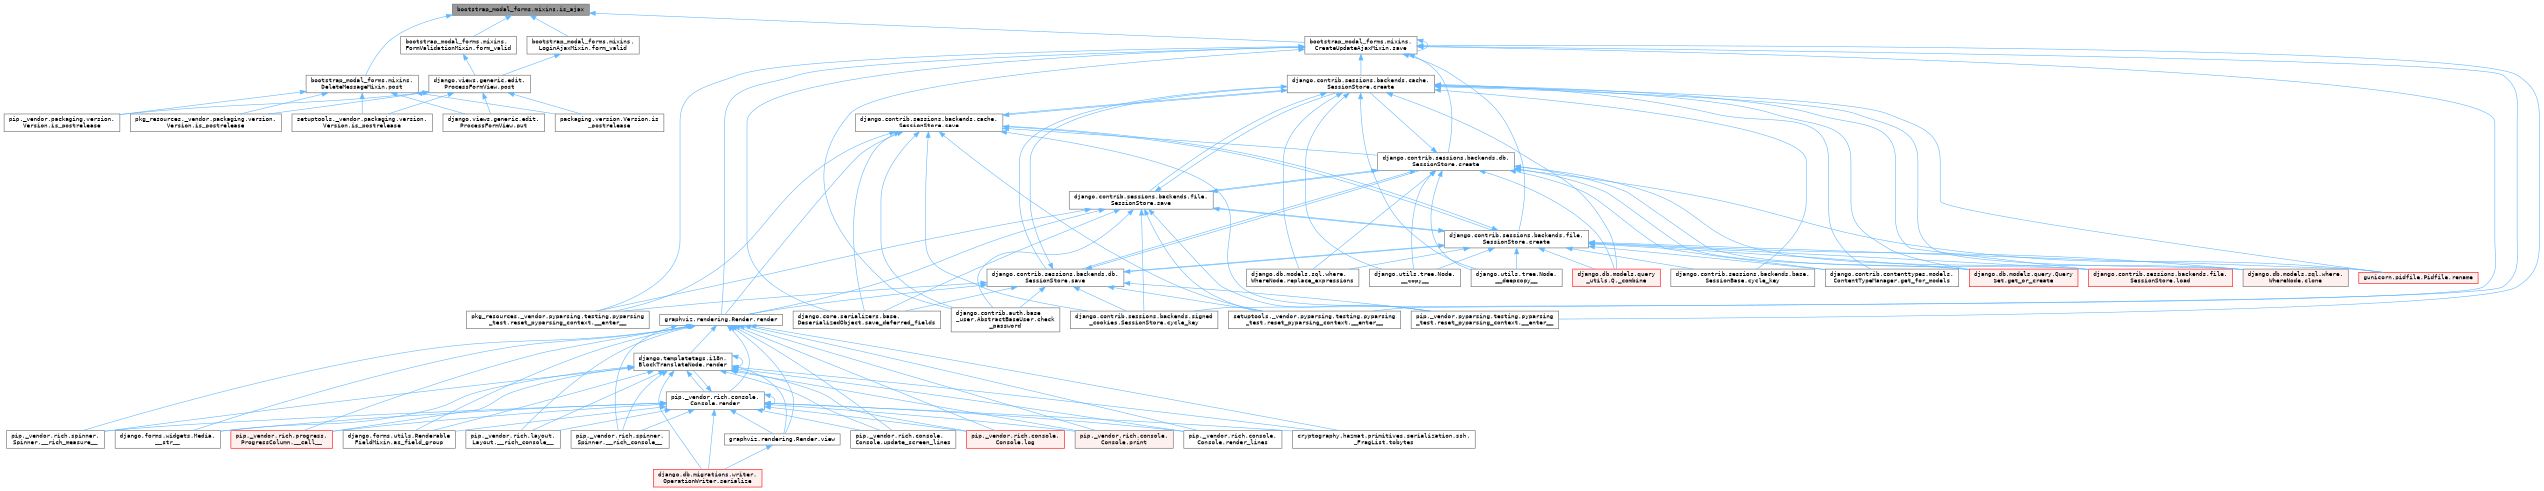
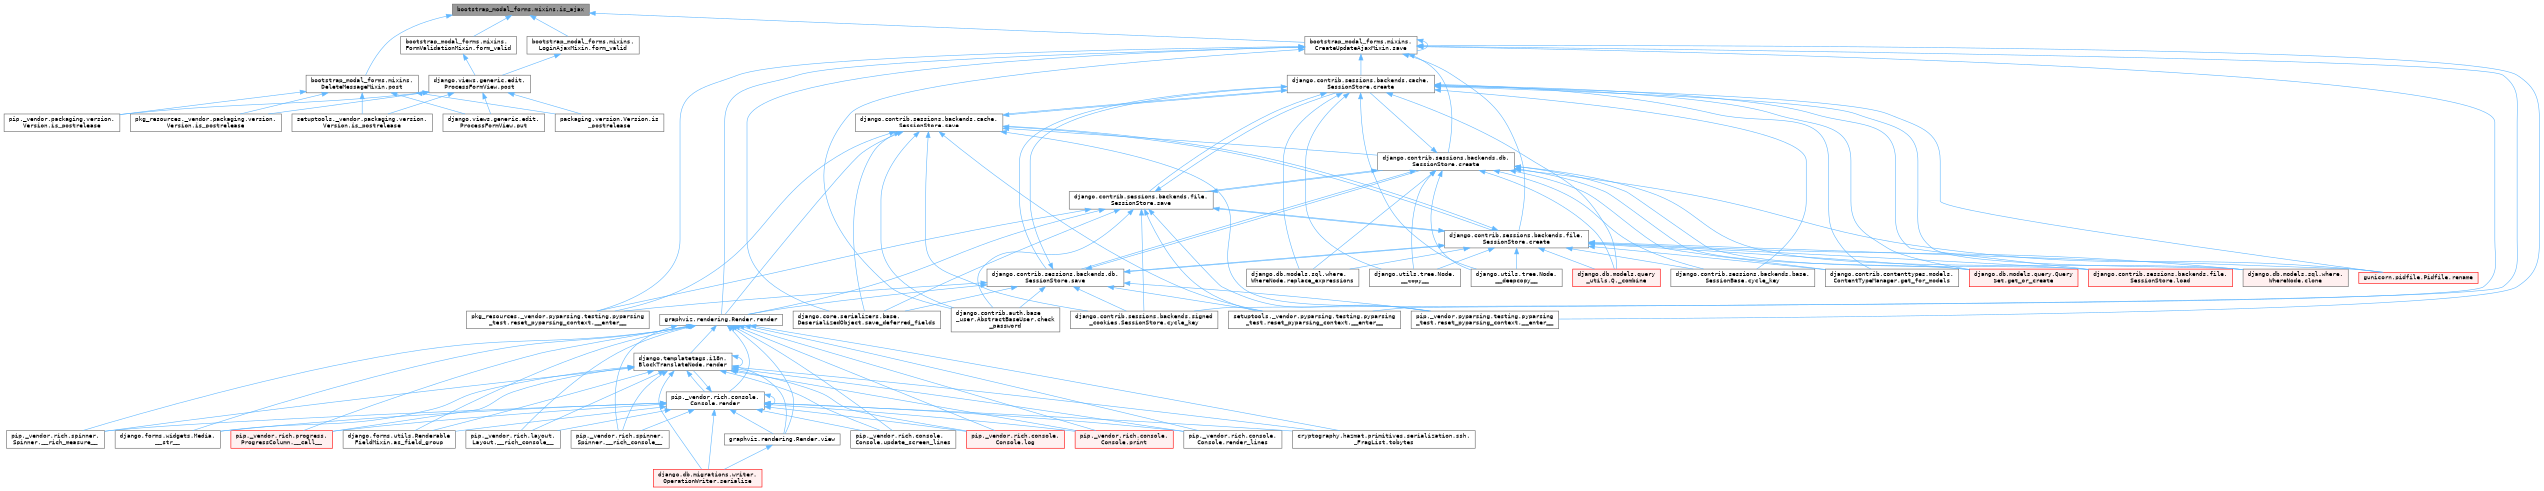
edge "django.contrib.sessions.backends.base. SessionBase.cycle_key" -> "django.contrib.sessions.backends.db. SessionStore.create": added
node "pip._vendor.rich.console. Console.print": color grey40 -> red
